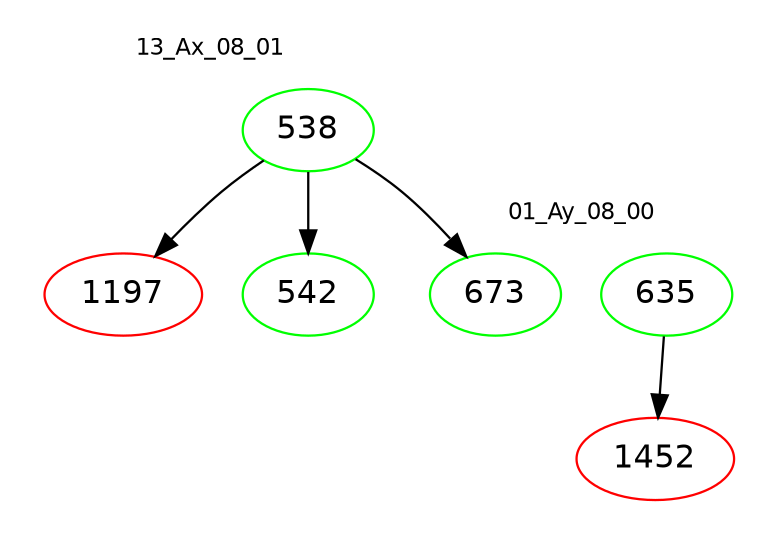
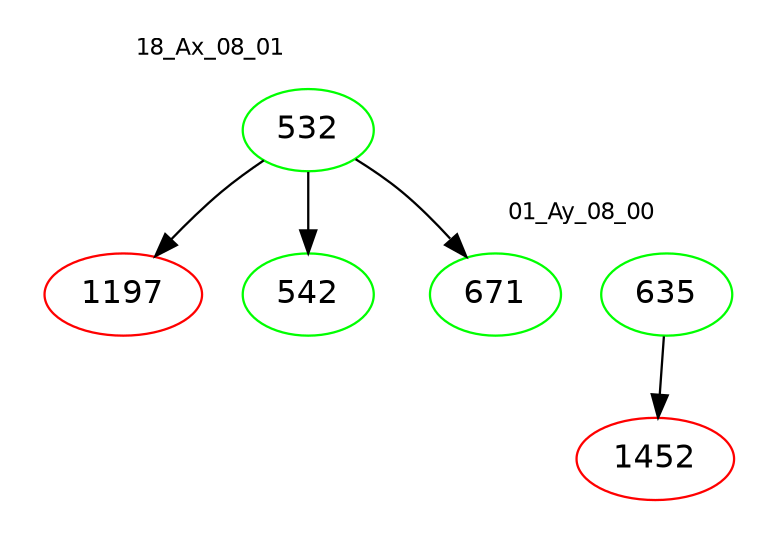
cluster "13_Ax_08_01": label "13_Ax_08_01" -> "18_Ax_08_01"
node "538": label "538" -> "532"
node "673": label "673" -> "671"
